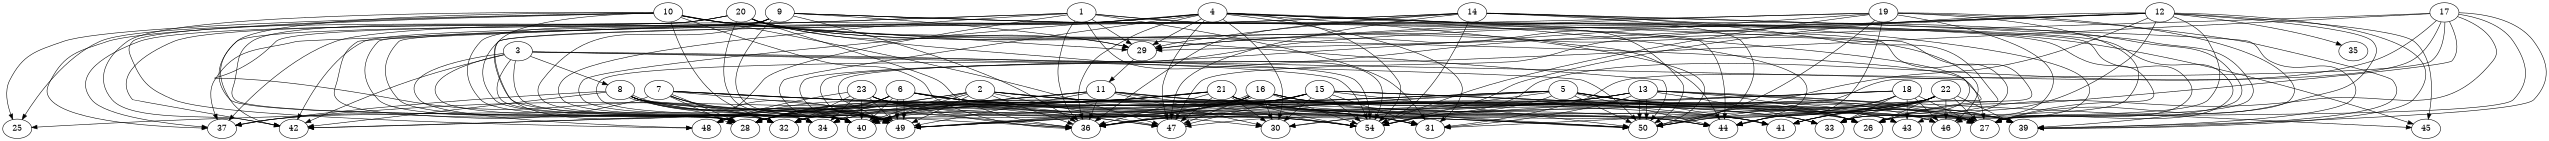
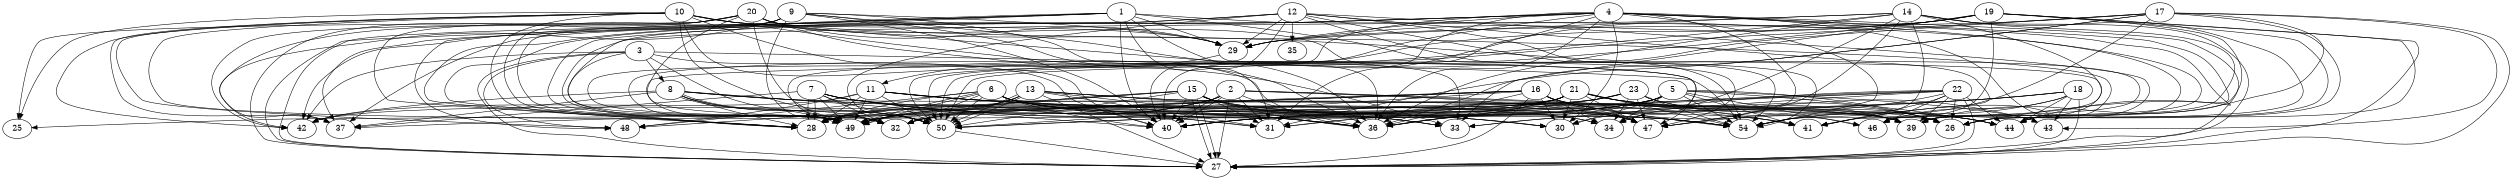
edge "5" -> "27": now "50" -> "27"
edge "23" -> "48": now "1" -> "48"
edge "18" -> "36": now "17" -> "36"
edge "3" -> "32": now "20" -> "32"
node "45": removed
